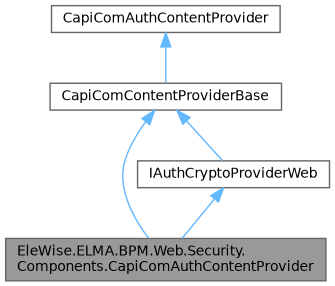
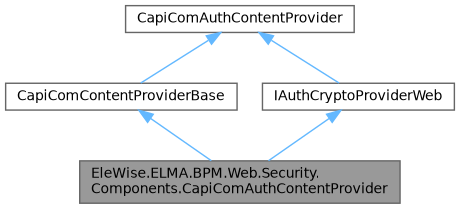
edge "IAuthCryptoProviderWeb" -> "CapiComContentProviderBase": now "IAuthCryptoProviderWeb" -> "CapiComAuthContentProvider"
